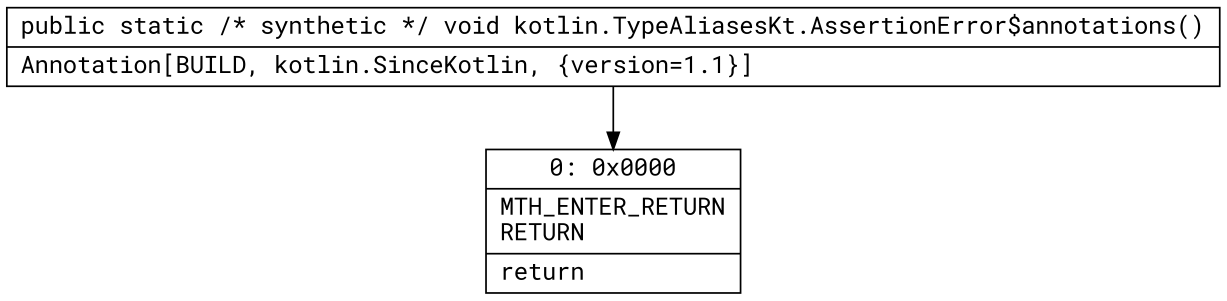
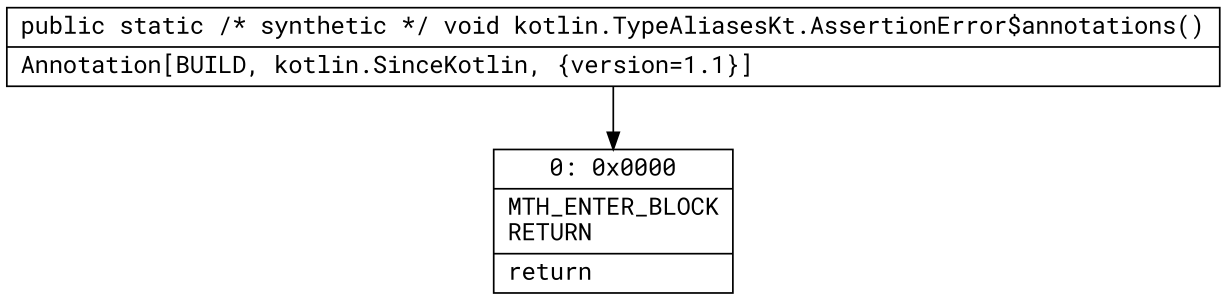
node "0: 0x0000": text "MTH_ENTER_RETURN" -> "MTH_ENTER_BLOCK"
